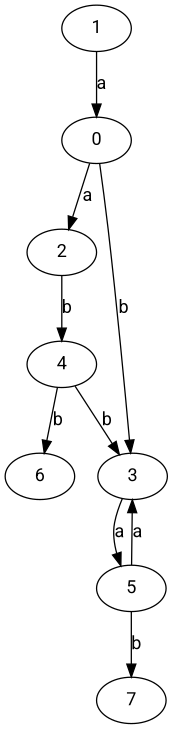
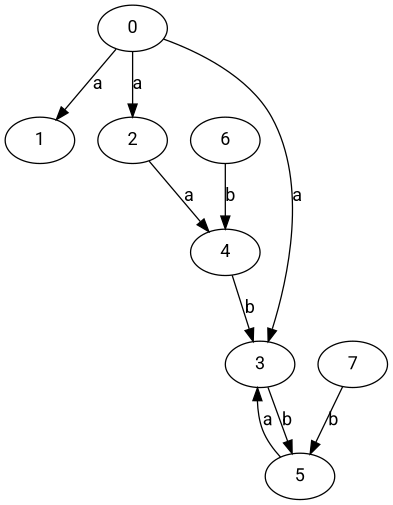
edge "1" -> "0": reversed
edge "2" -> "4": label "b" -> "a"
edge "0" -> "3": label "b" -> "a"
edge "4" -> "6": reversed
edge "3" -> "5": label "a" -> "b"
edge "5" -> "7": reversed
